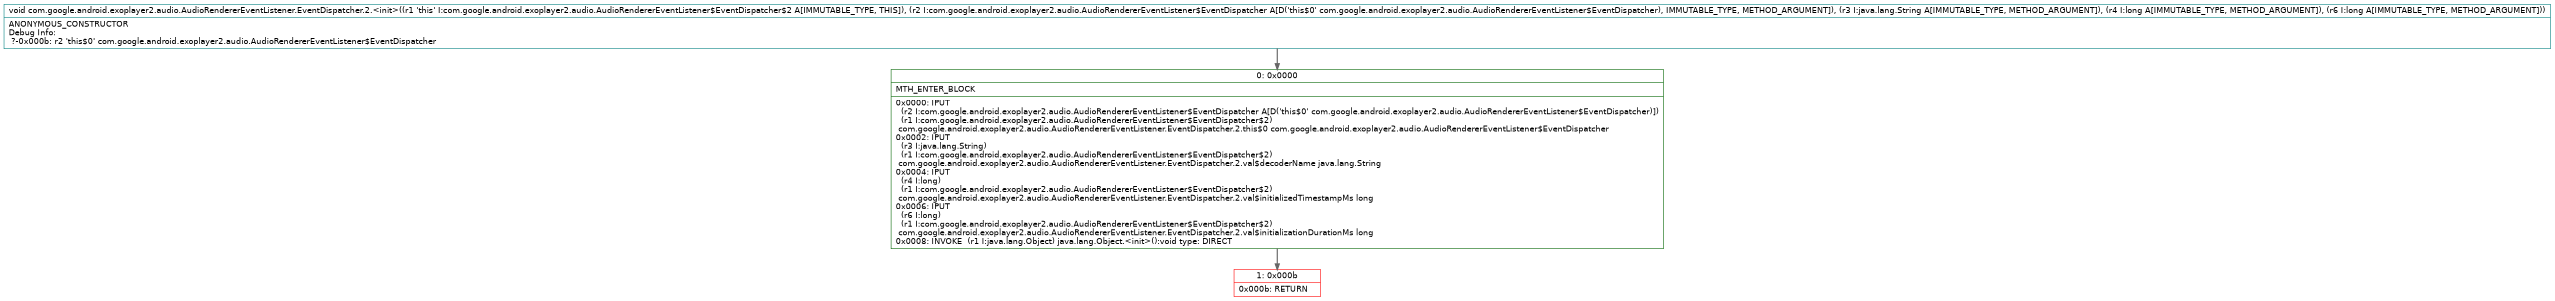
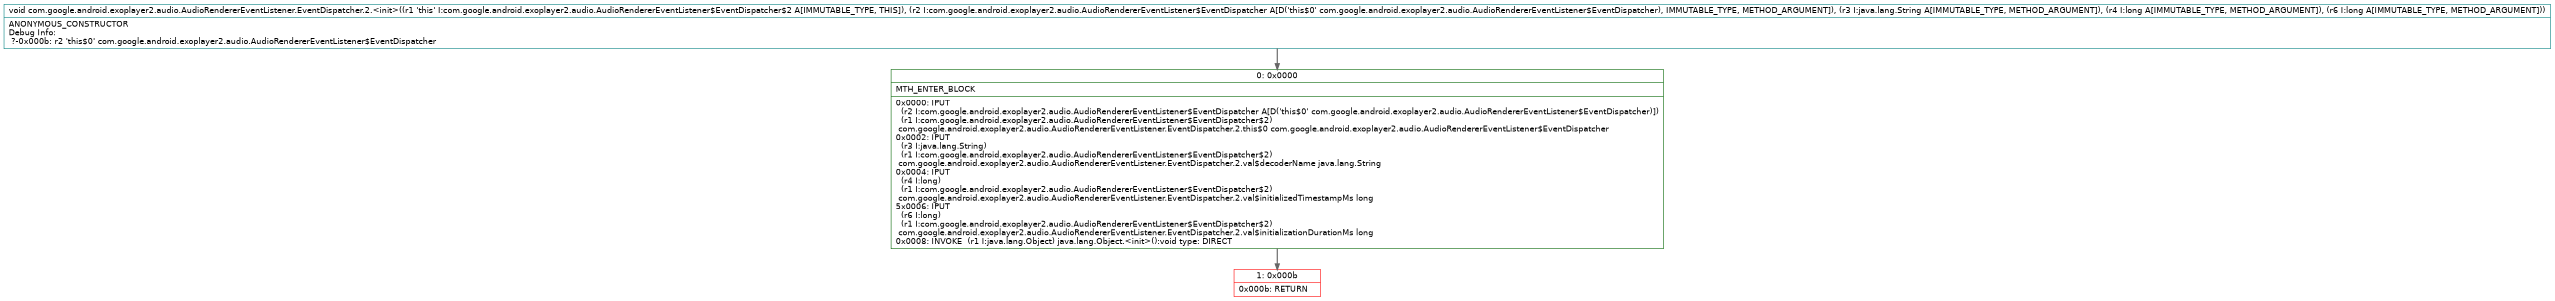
node "0: 0x0000": text "0x0006: IPUT" -> "5x0006: IPUT"
